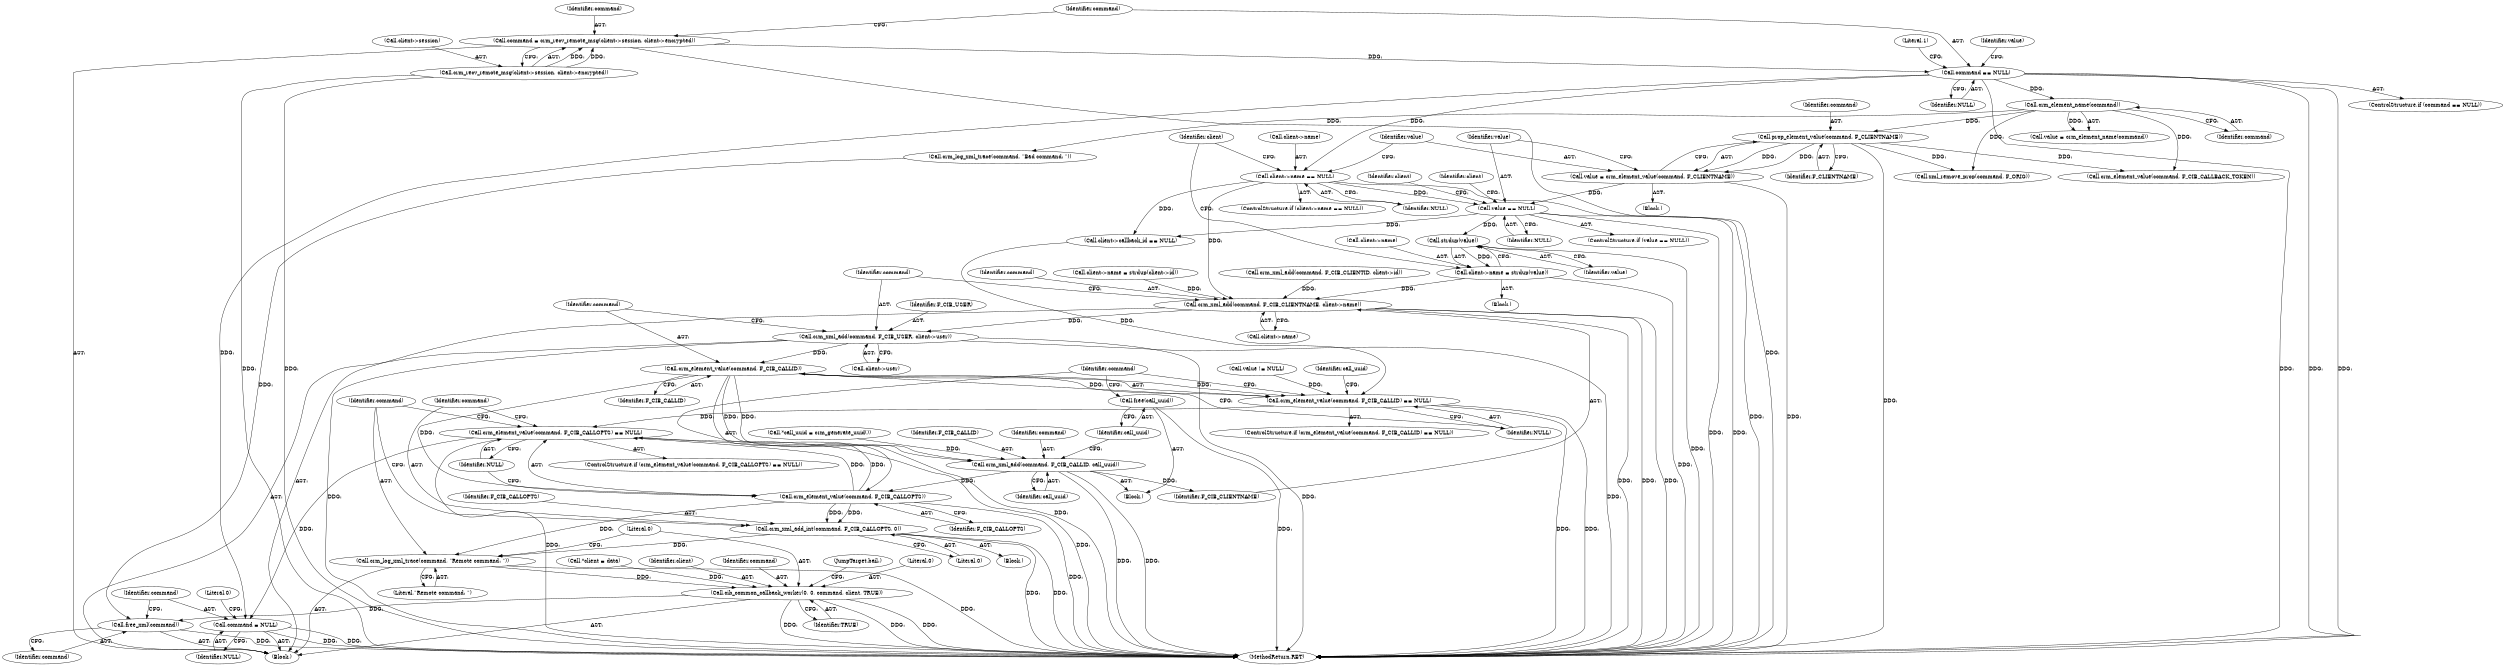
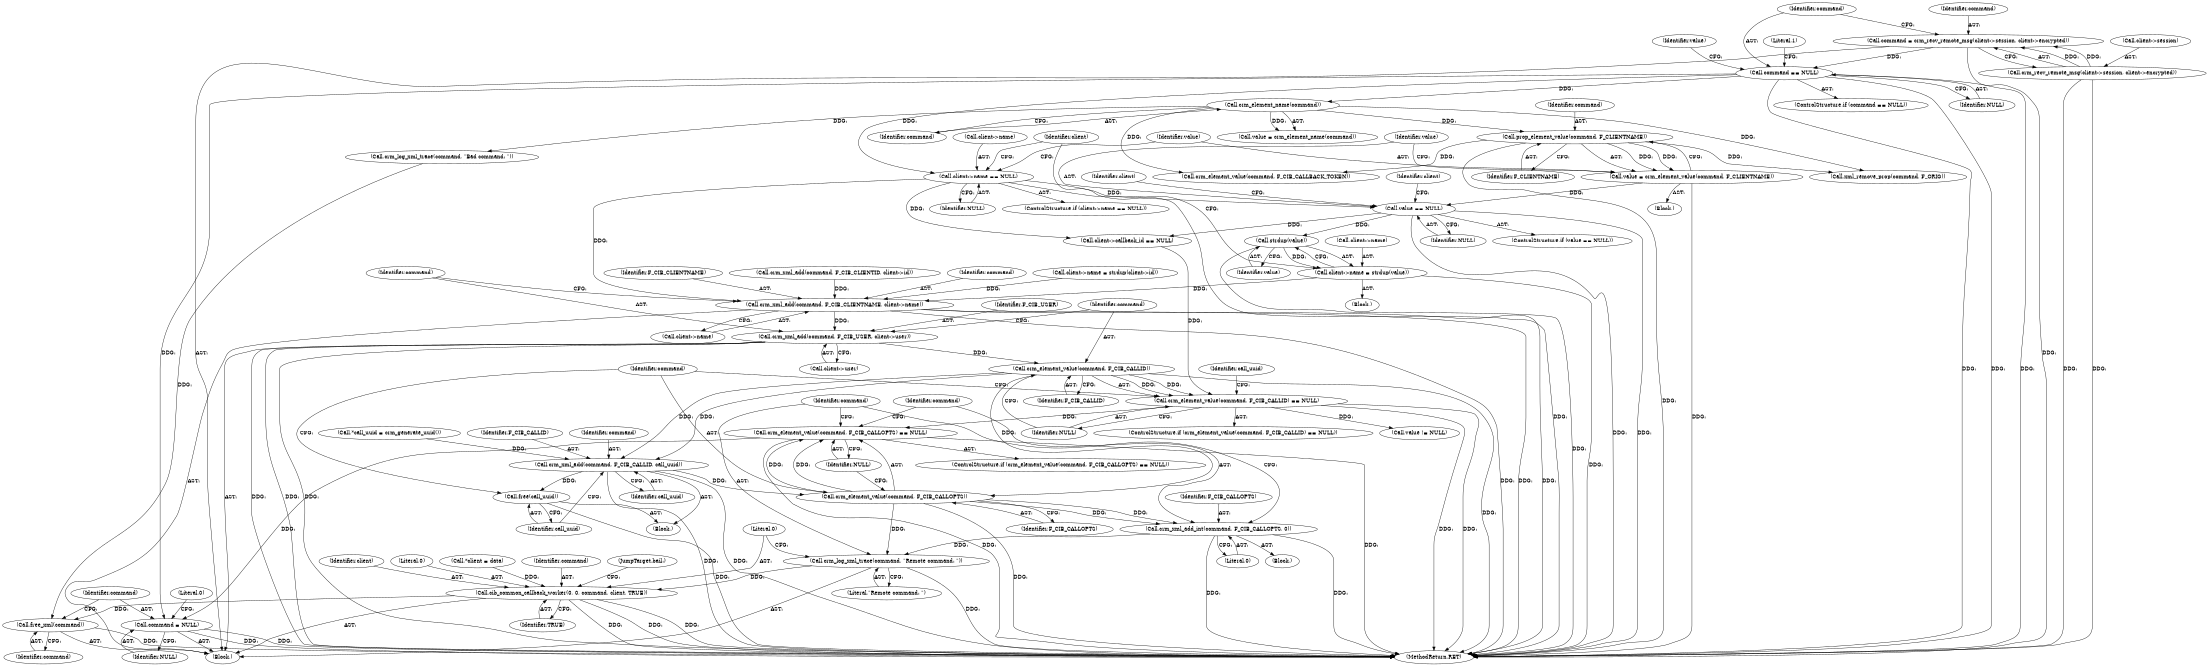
edge "(Call,value != NULL)" -> "(Call,crm_element_value(command, F_CIB_CALLID) == NULL)": reversed
edge "(Call,crm_xml_add(command, F_CIB_CALLID, call_uuid))" -> "(Identifier,F_CIB_CLIENTNAME)": now "(Call,crm_xml_add(command, F_CIB_CALLID, call_uuid))" -> "(Call,free(call_uuid))"
